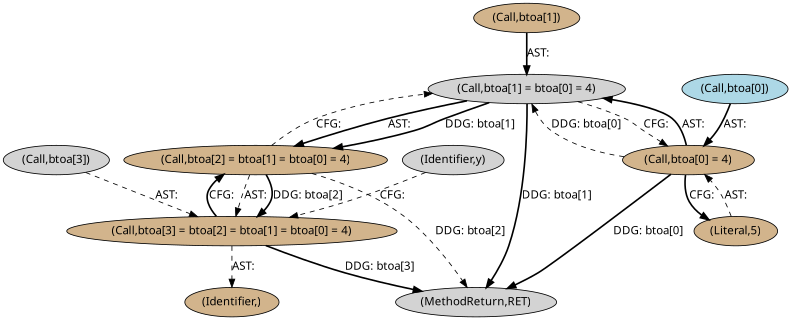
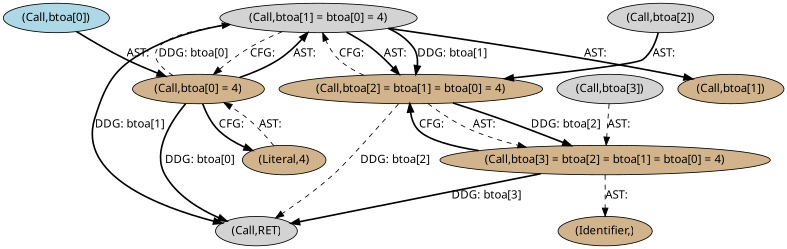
node "(Call,btoa[2])": added
edge "(Call,btoa[1])" -> "(Call,btoa[1] = btoa[0] = 4)": reversed
node "(Identifier,y)": removed
node "(Literal,5)": label "(Literal,5)" -> "(Literal,4)"
node "(MethodReturn,RET)": label "(MethodReturn,RET)" -> "(Call,RET)"
